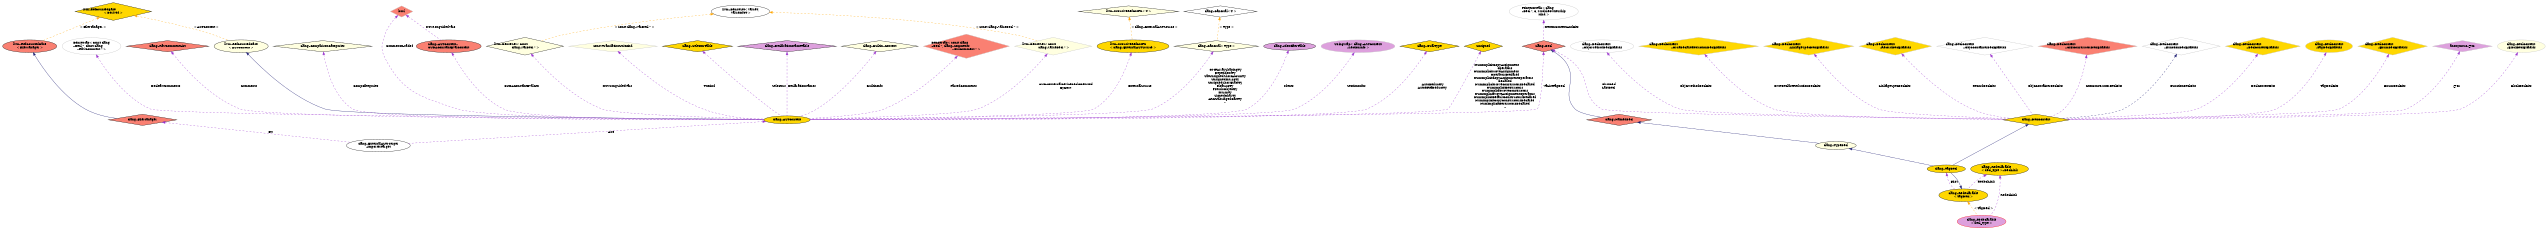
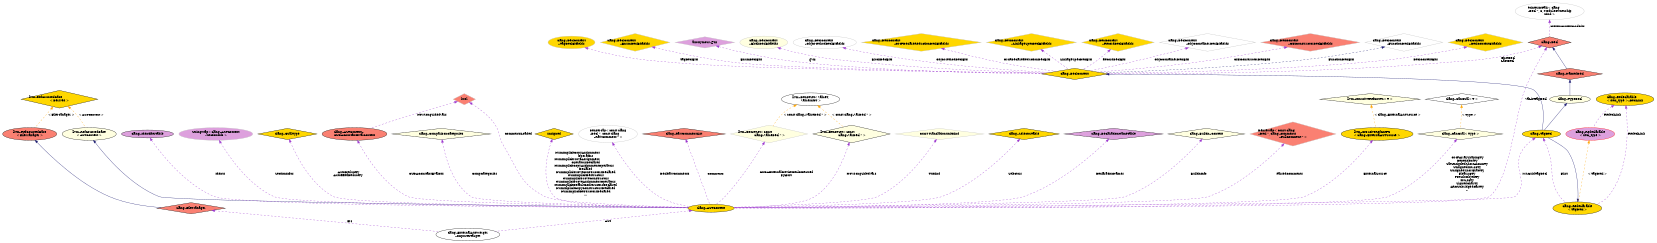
edge "clang::ASTContext" -> "clang::TagDecl": added, label "MSGuidTagDecl"
edge "clang::Redeclarable < decl_type >" -> "clang::Redeclarable < TagDecl >": reversed
